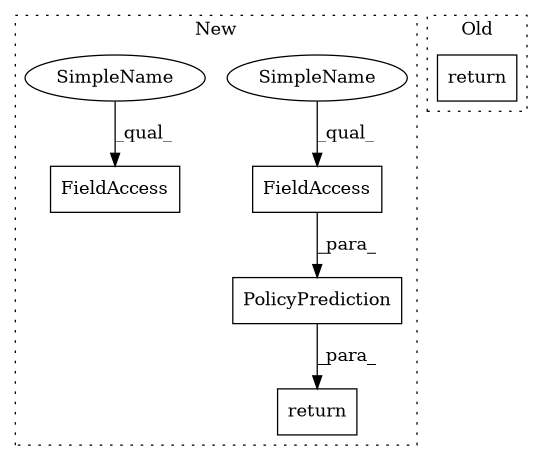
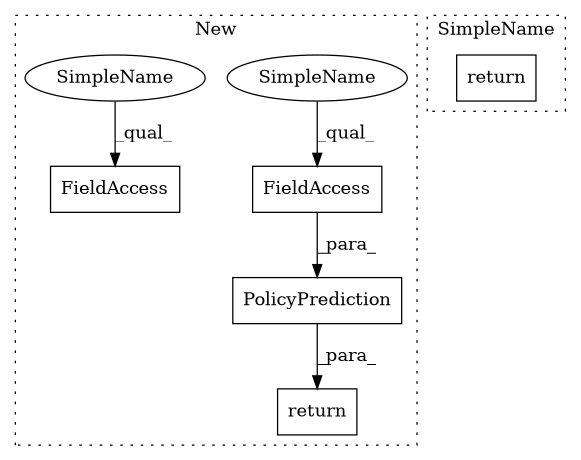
cluster "Old": label "Old" -> "SimpleName"
